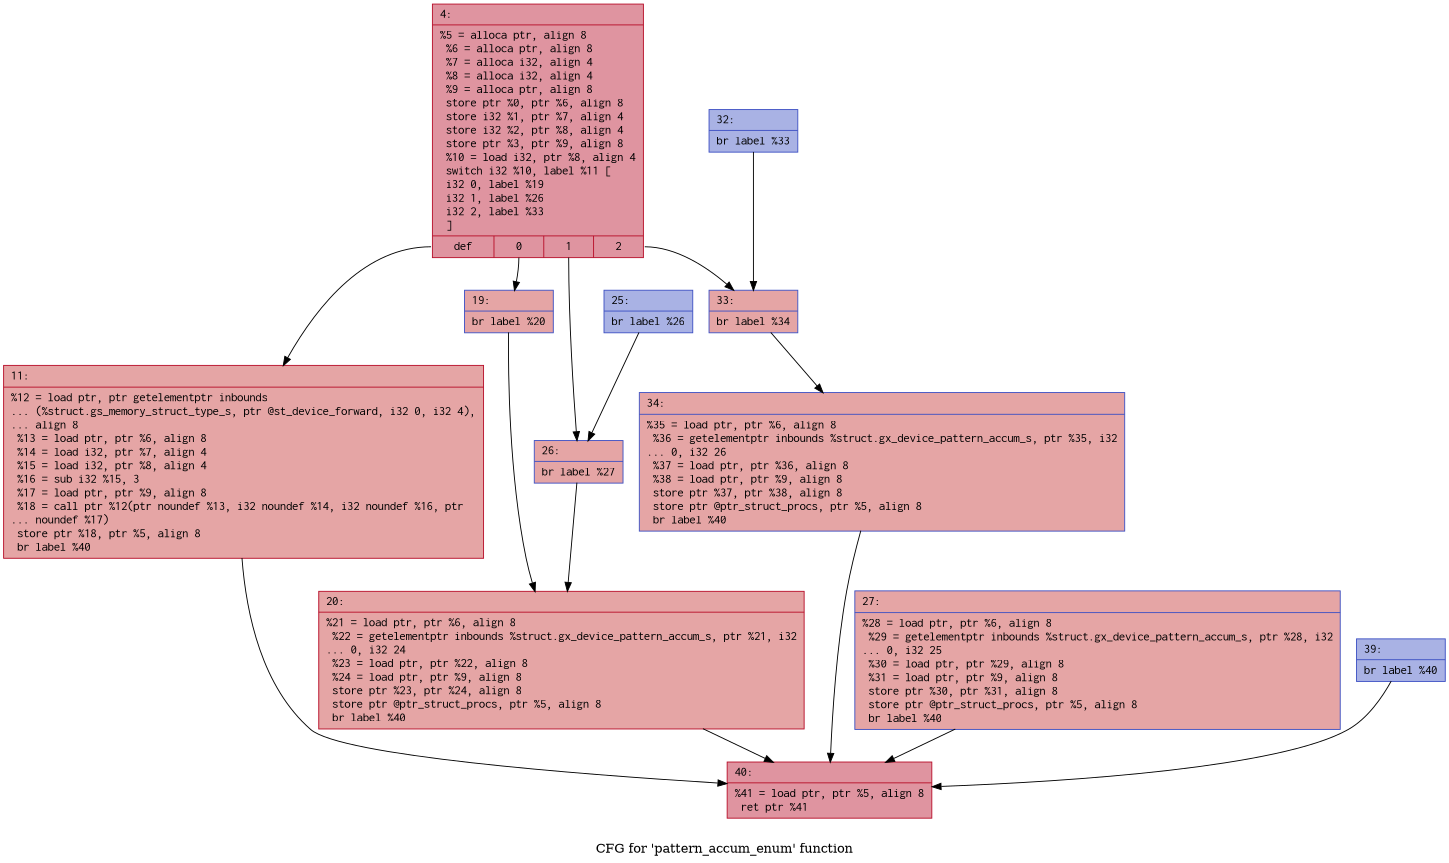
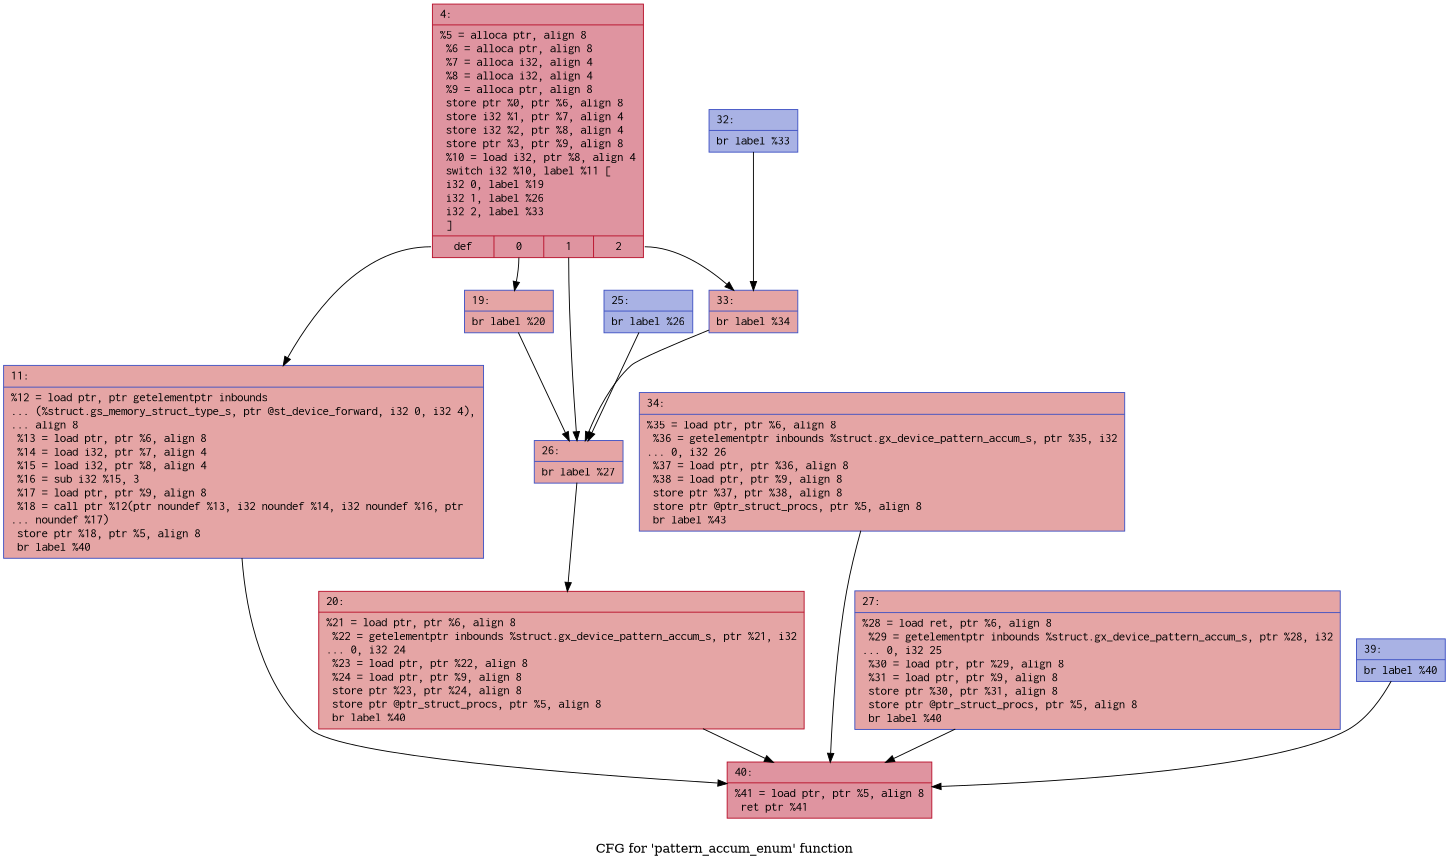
edge "33:" -> "34:": now "33:" -> "26:"
edge "19:" -> "20:": now "19:" -> "26:"
node "11:": color #b70d28ff -> #3d50c3ff
node "34:": text "br label %40" -> "br label %43"
node "27:": text "%28 = load ptr, ptr %6, align 8" -> "%28 = load ret, ptr %6, align 8"
